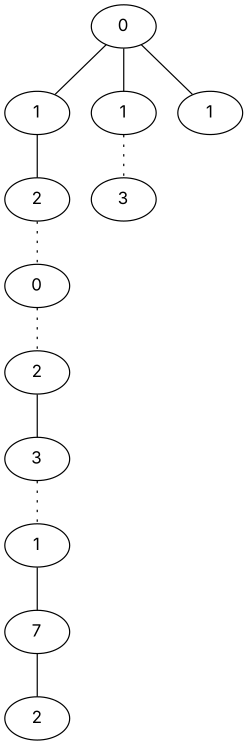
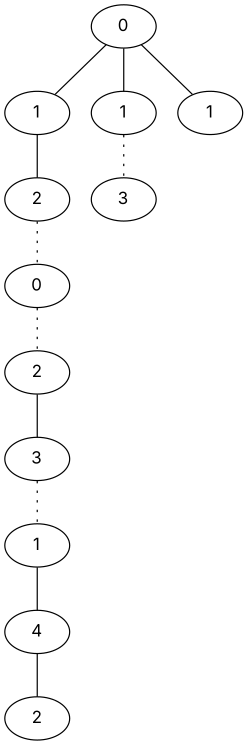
node "7": label "7" -> "4"
